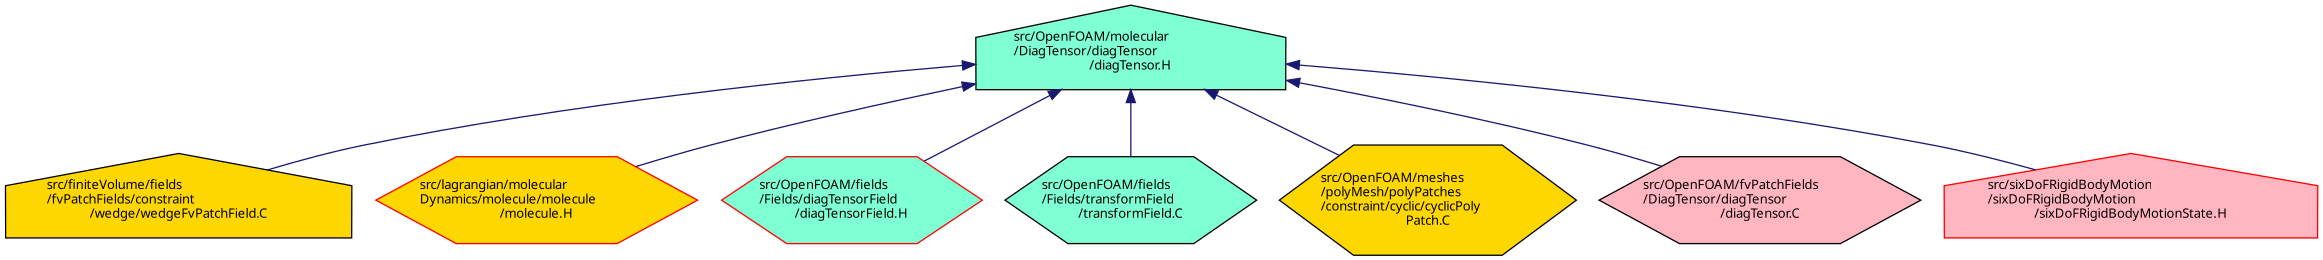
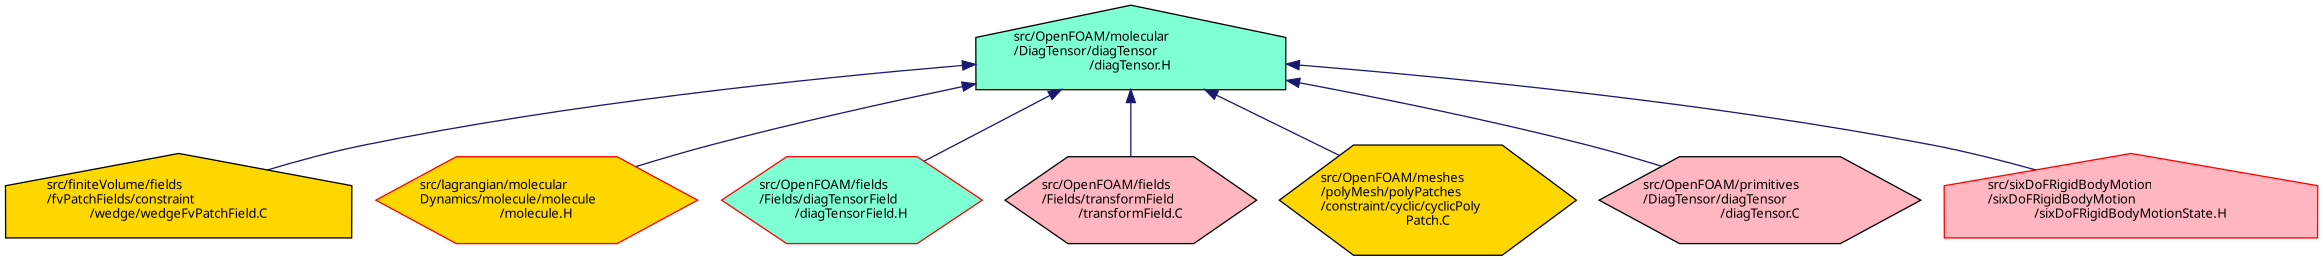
node "src/OpenFOAM/fields /Fields/transformField /transformField.C": fillcolor aquamarine -> lightpink
node "src/OpenFOAM/fvPatchFields /DiagTensor/diagTensor /diagTensor.C": label "src/OpenFOAM/fvPatchFields /DiagTensor/diagTensor /diagTensor.C" -> "src/OpenFOAM/primitives /DiagTensor/diagTensor /diagTensor.C"
